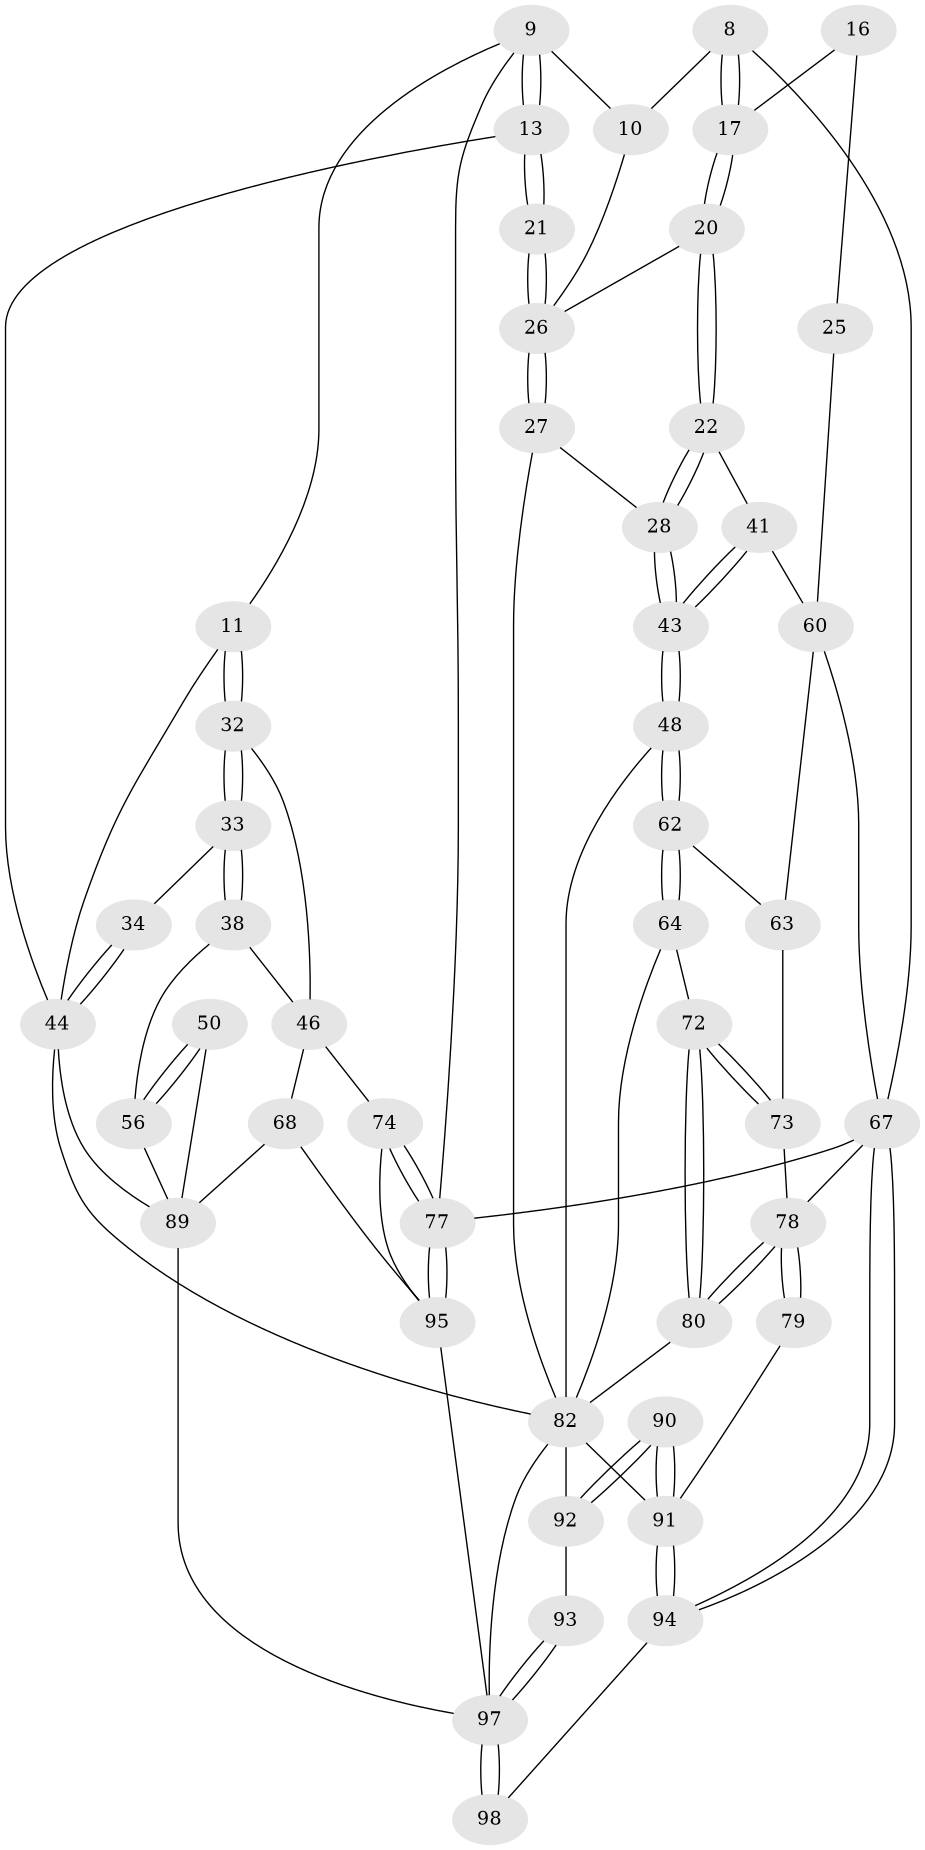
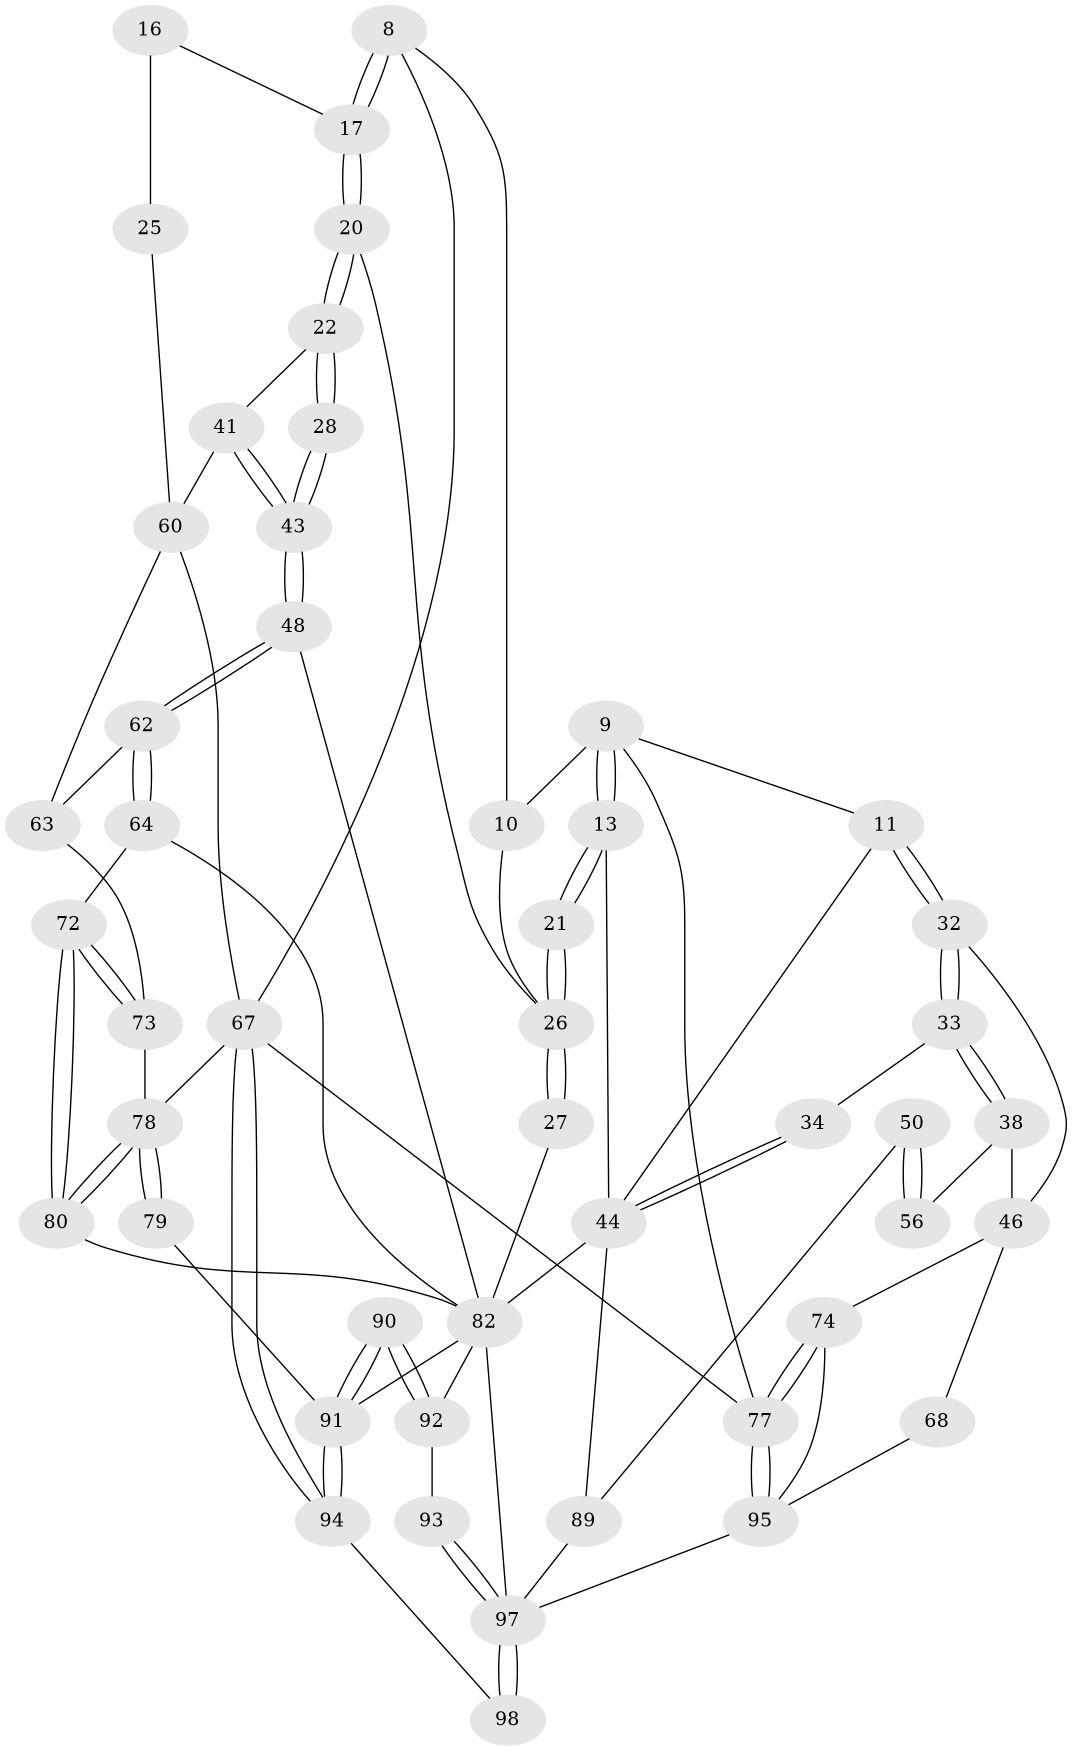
edge "27" -- "28": removed
edge "68" -- "89": removed
edge "56" -- "89": removed
